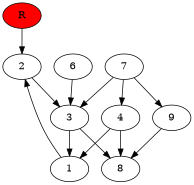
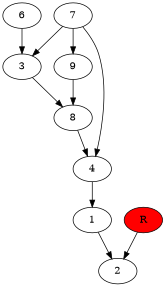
edge "2" -> "3": removed
edge "3" -> "1": removed
edge "4" -> "8": reversed
